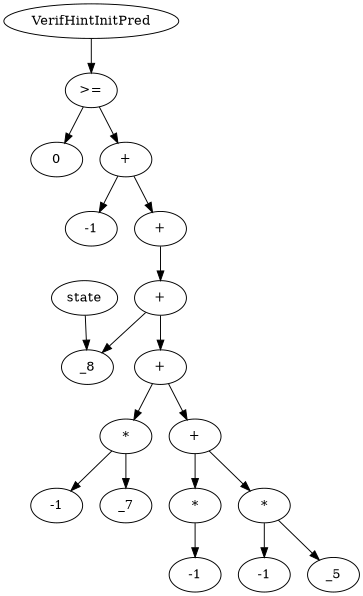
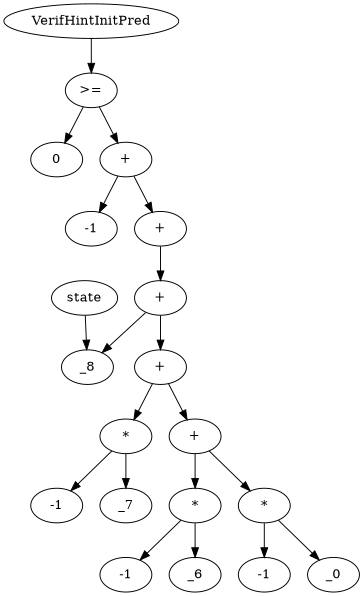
node "_6": added
node "_5": label "_5" -> "_0"
